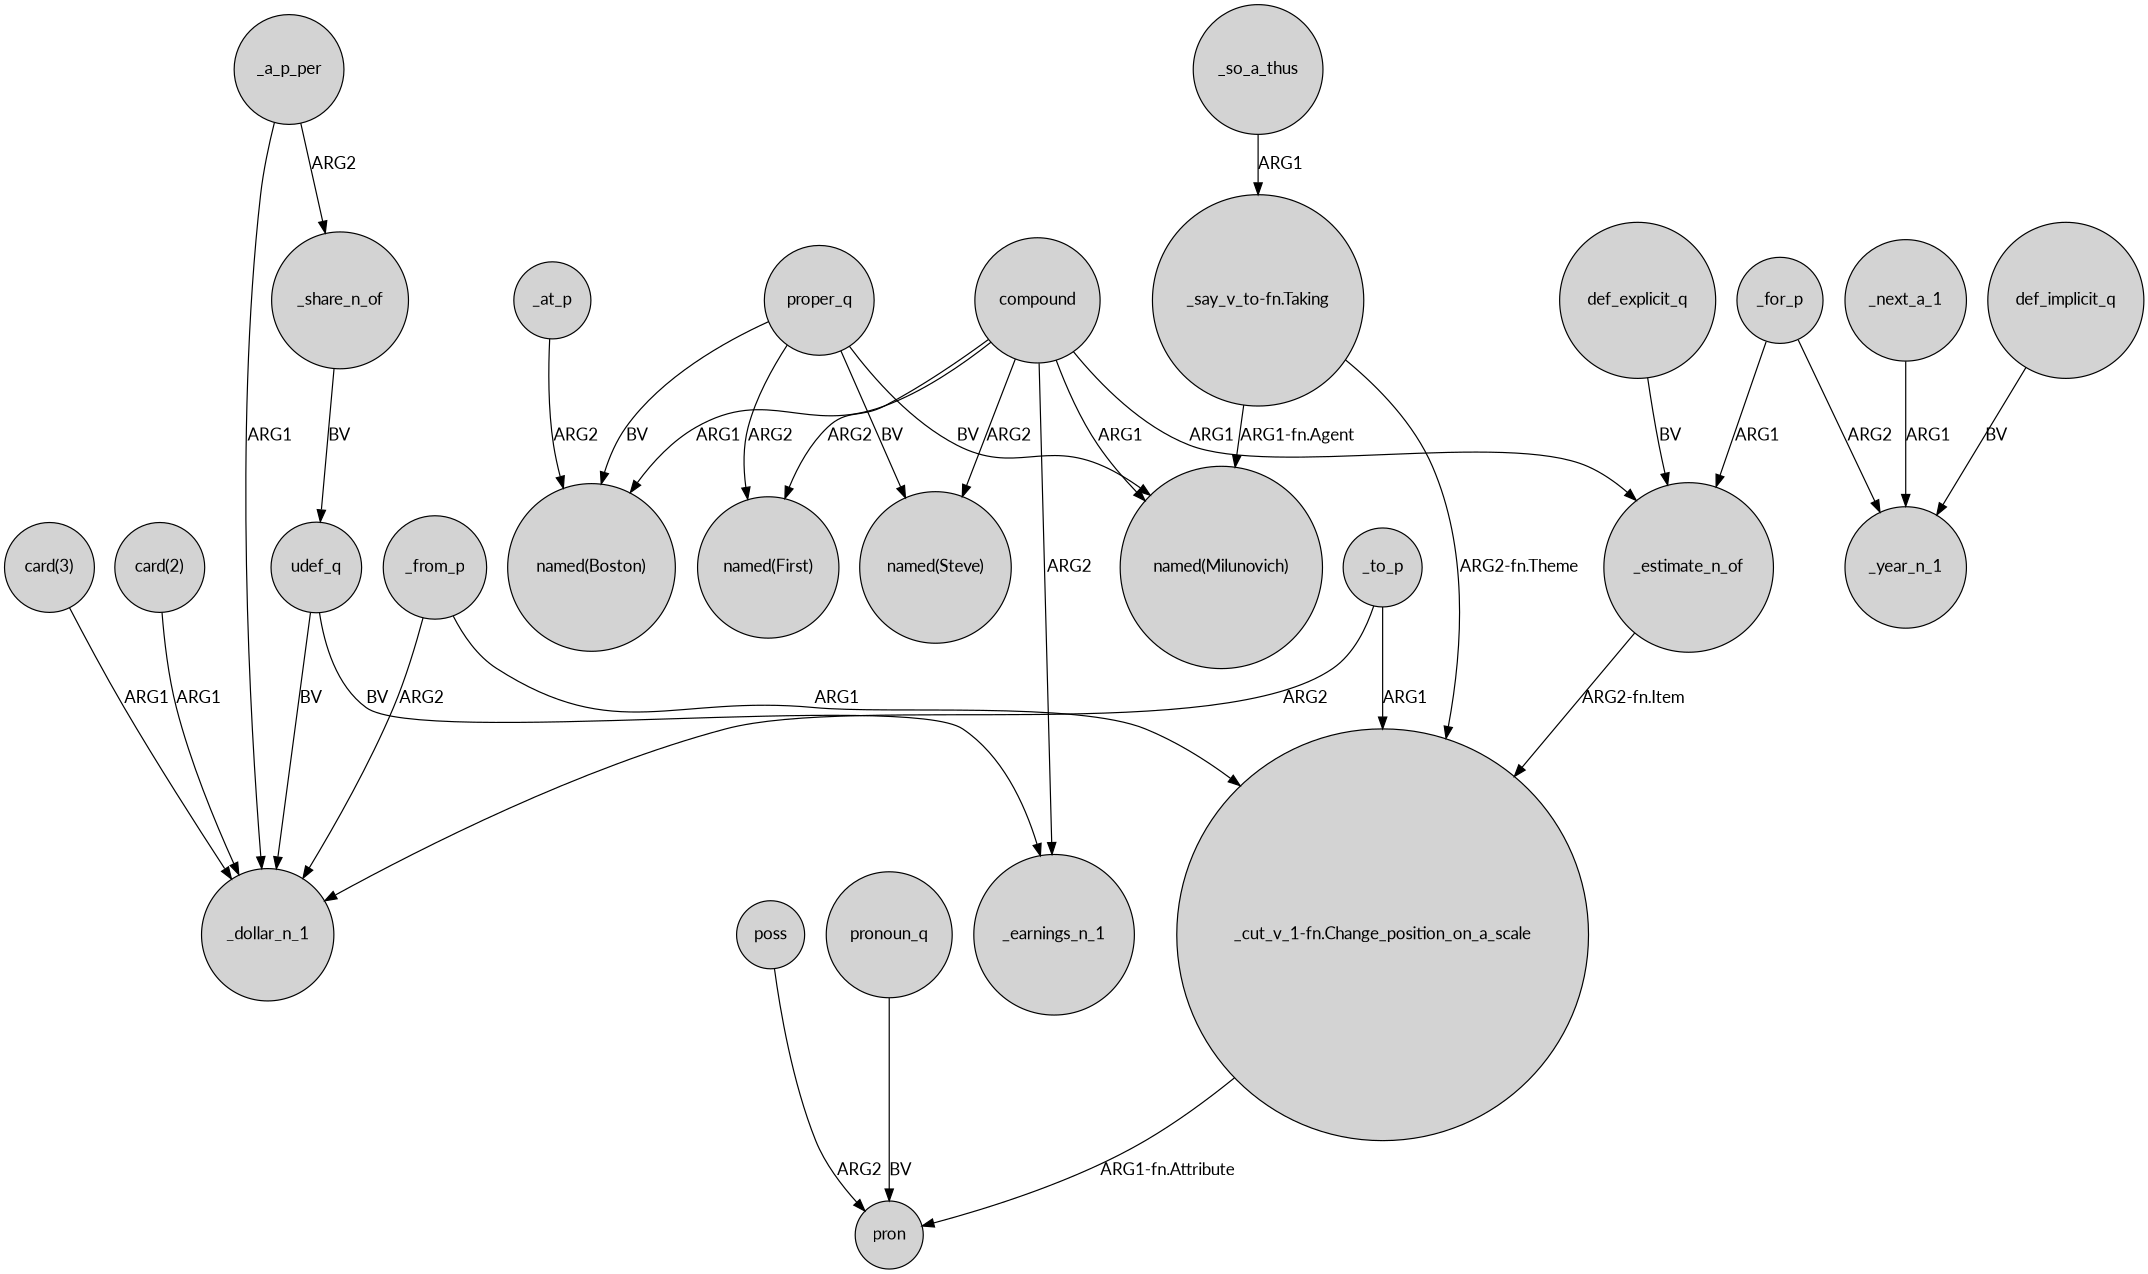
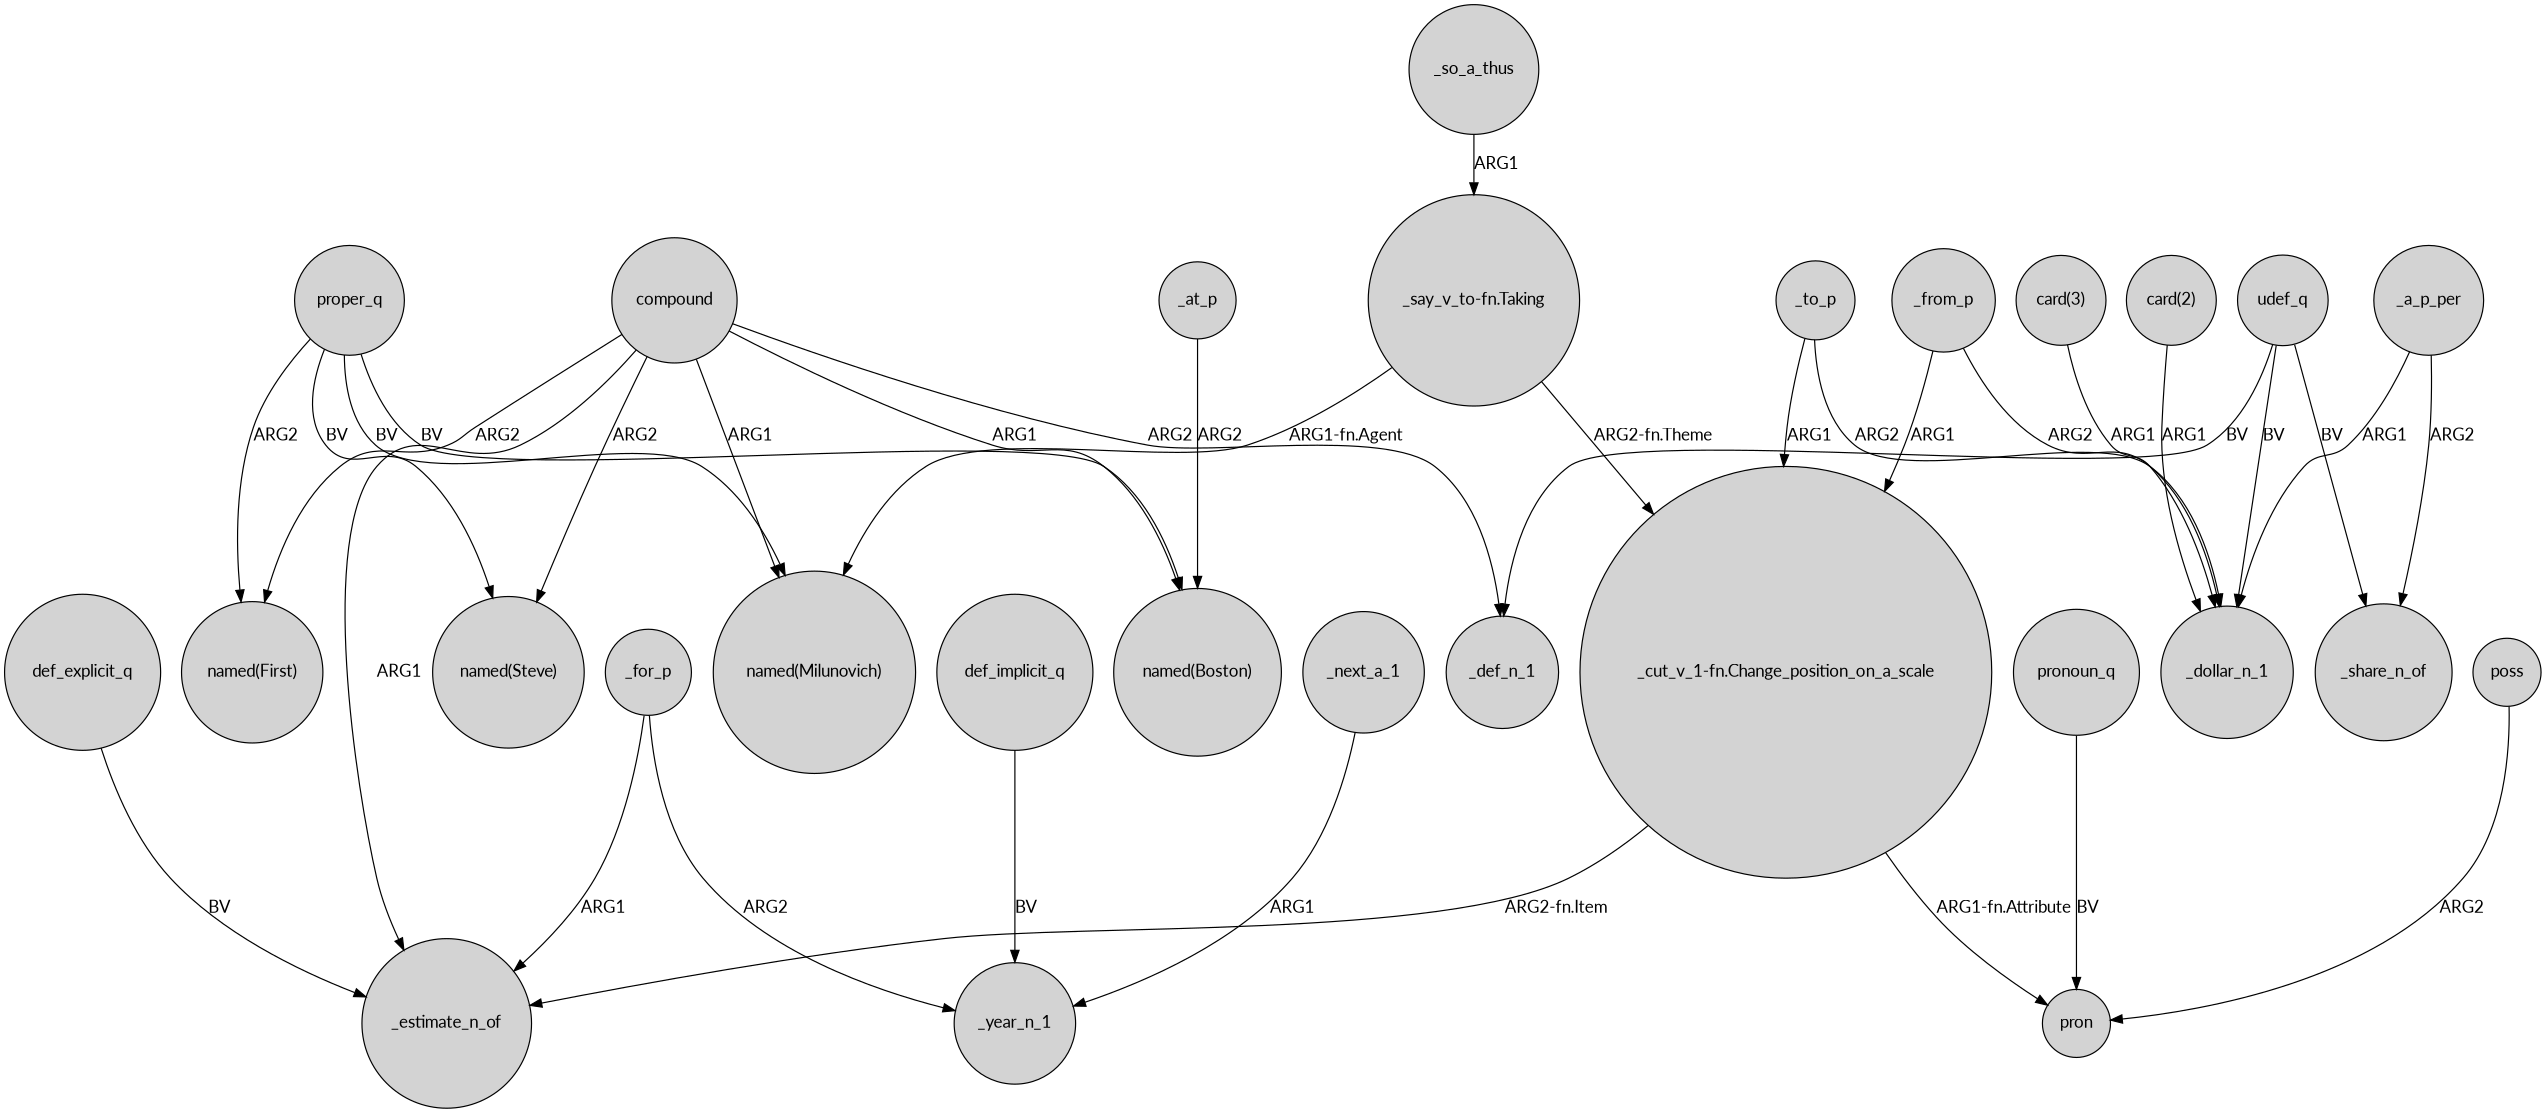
edge "_share_n_of" -> "udef_q": reversed
edge "_estimate_n_of" -> "_cut_v_1-fn.Change_position_on_a_scale": reversed
node "_earnings_n_1": label "_earnings_n_1" -> "_def_n_1"
